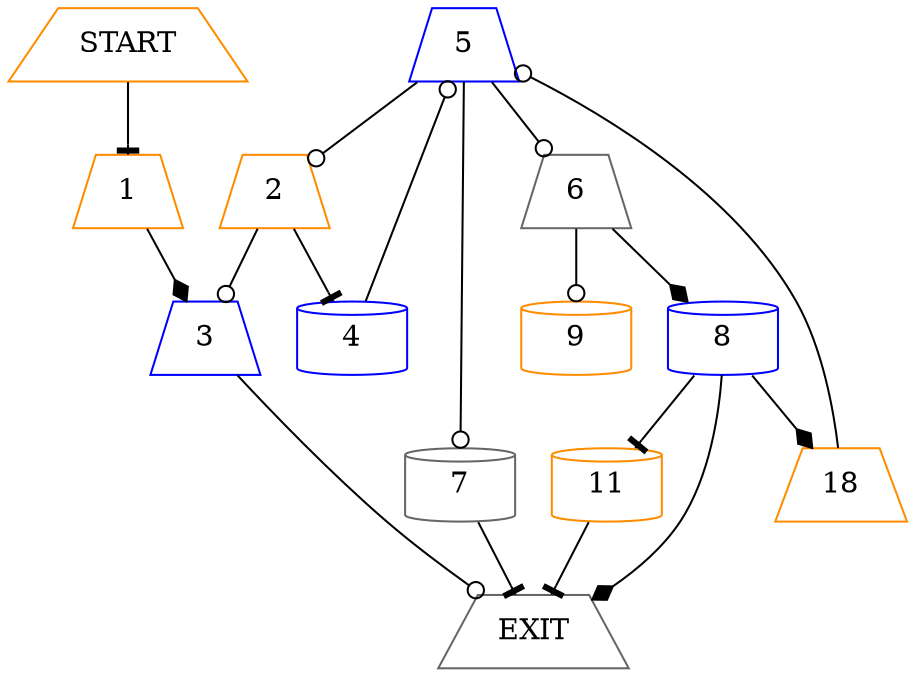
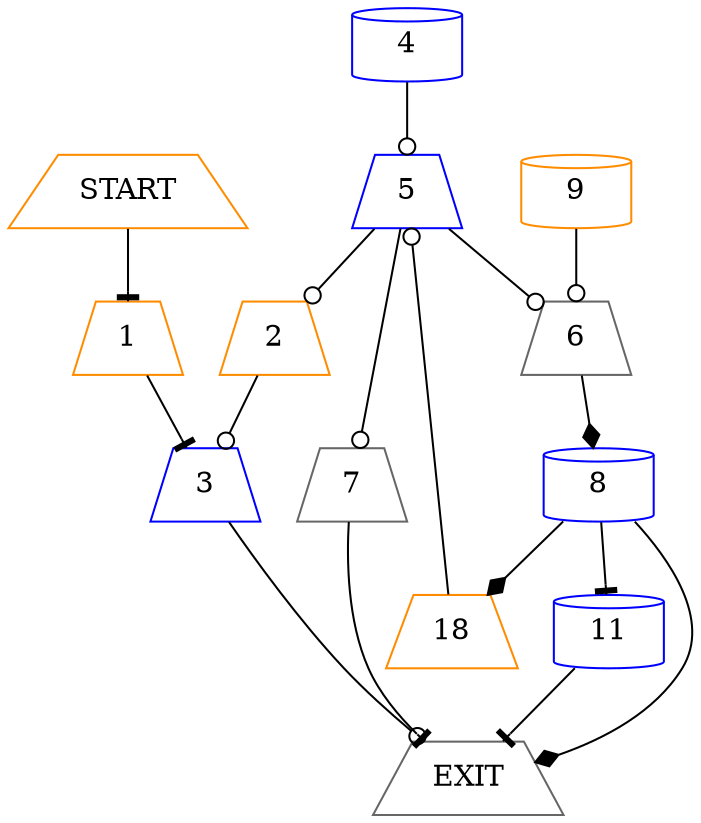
edge "1" -> "3": arrowhead diamond -> tee
edge "6" -> "9": reversed
edge "2" -> "4": removed
node "7": shape cylinder -> trapezium
node "11": color darkorange -> blue
